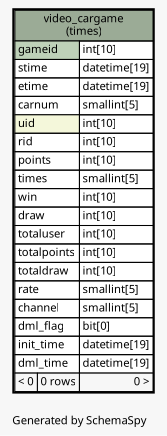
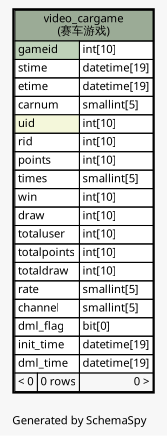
node "video_cargame": text "(times)" -> "(赛车游戏)"
